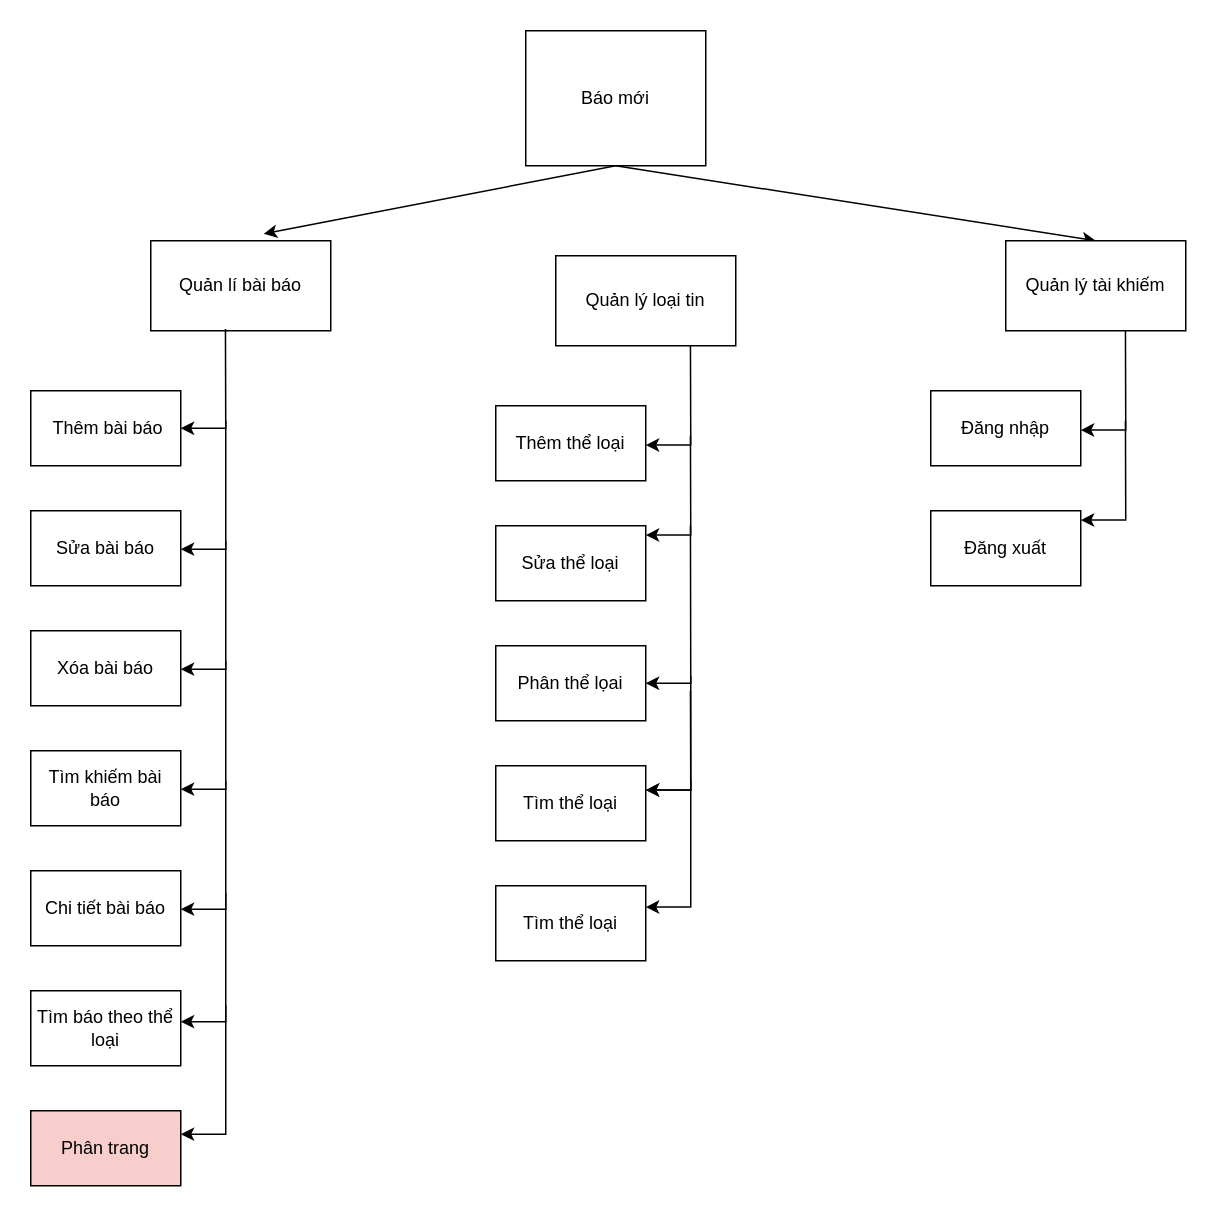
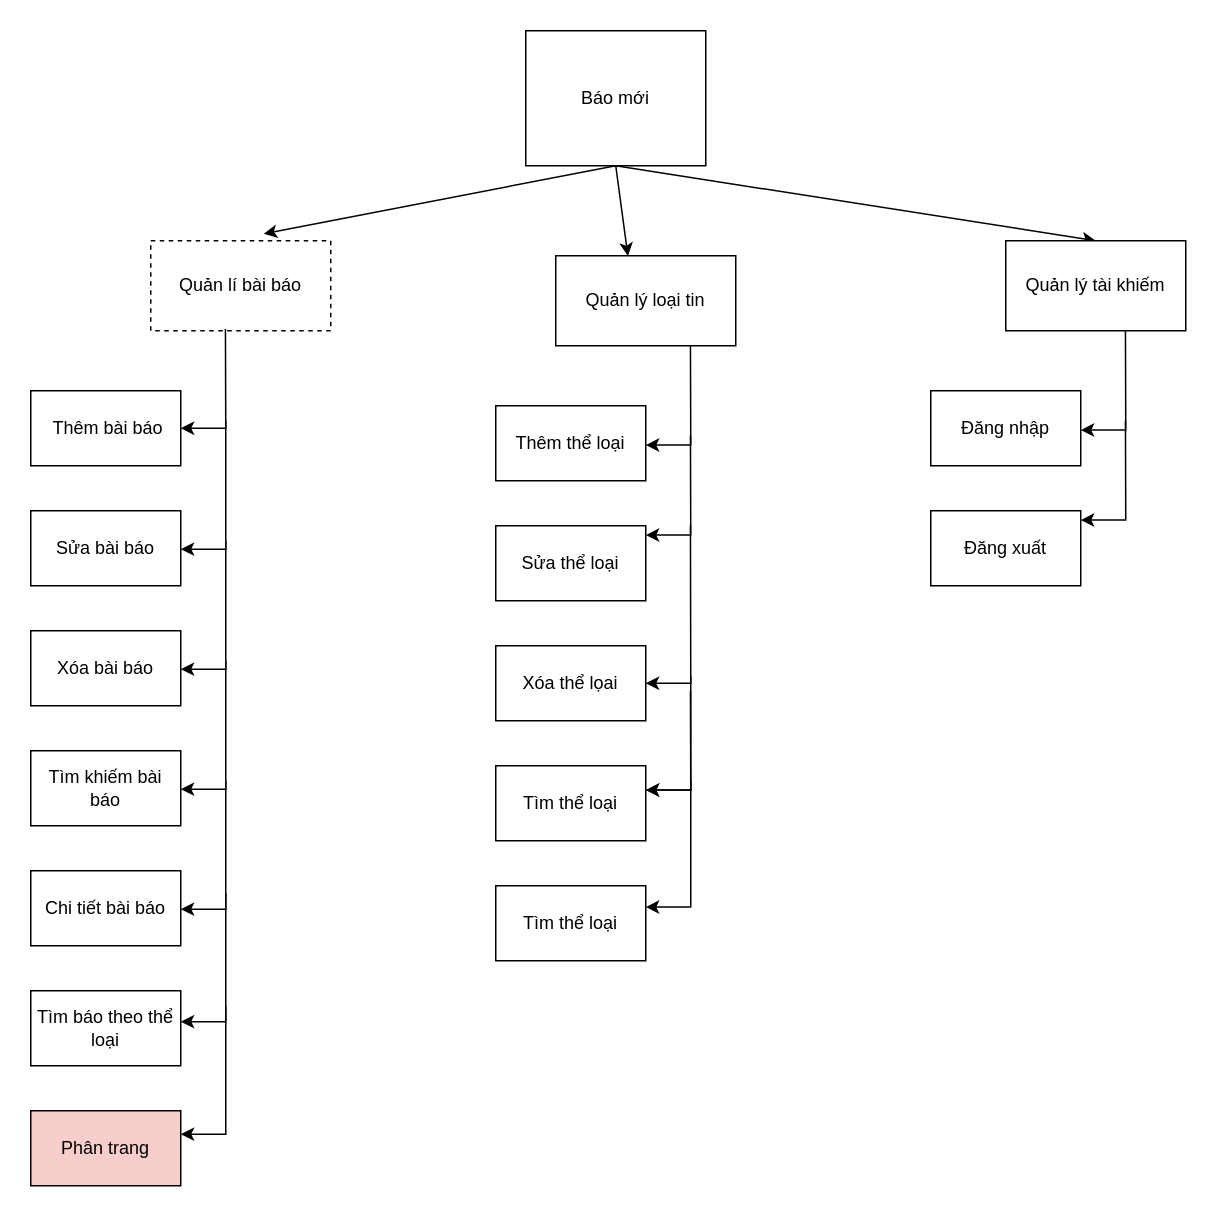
edge "Báo mới" -> "Quản lý loại tin": added
node "Quản lí bài báo": style solid -> dashed
node "Phân thể lọai": label "Phân thể lọai" -> "Xóa thể lọai"
